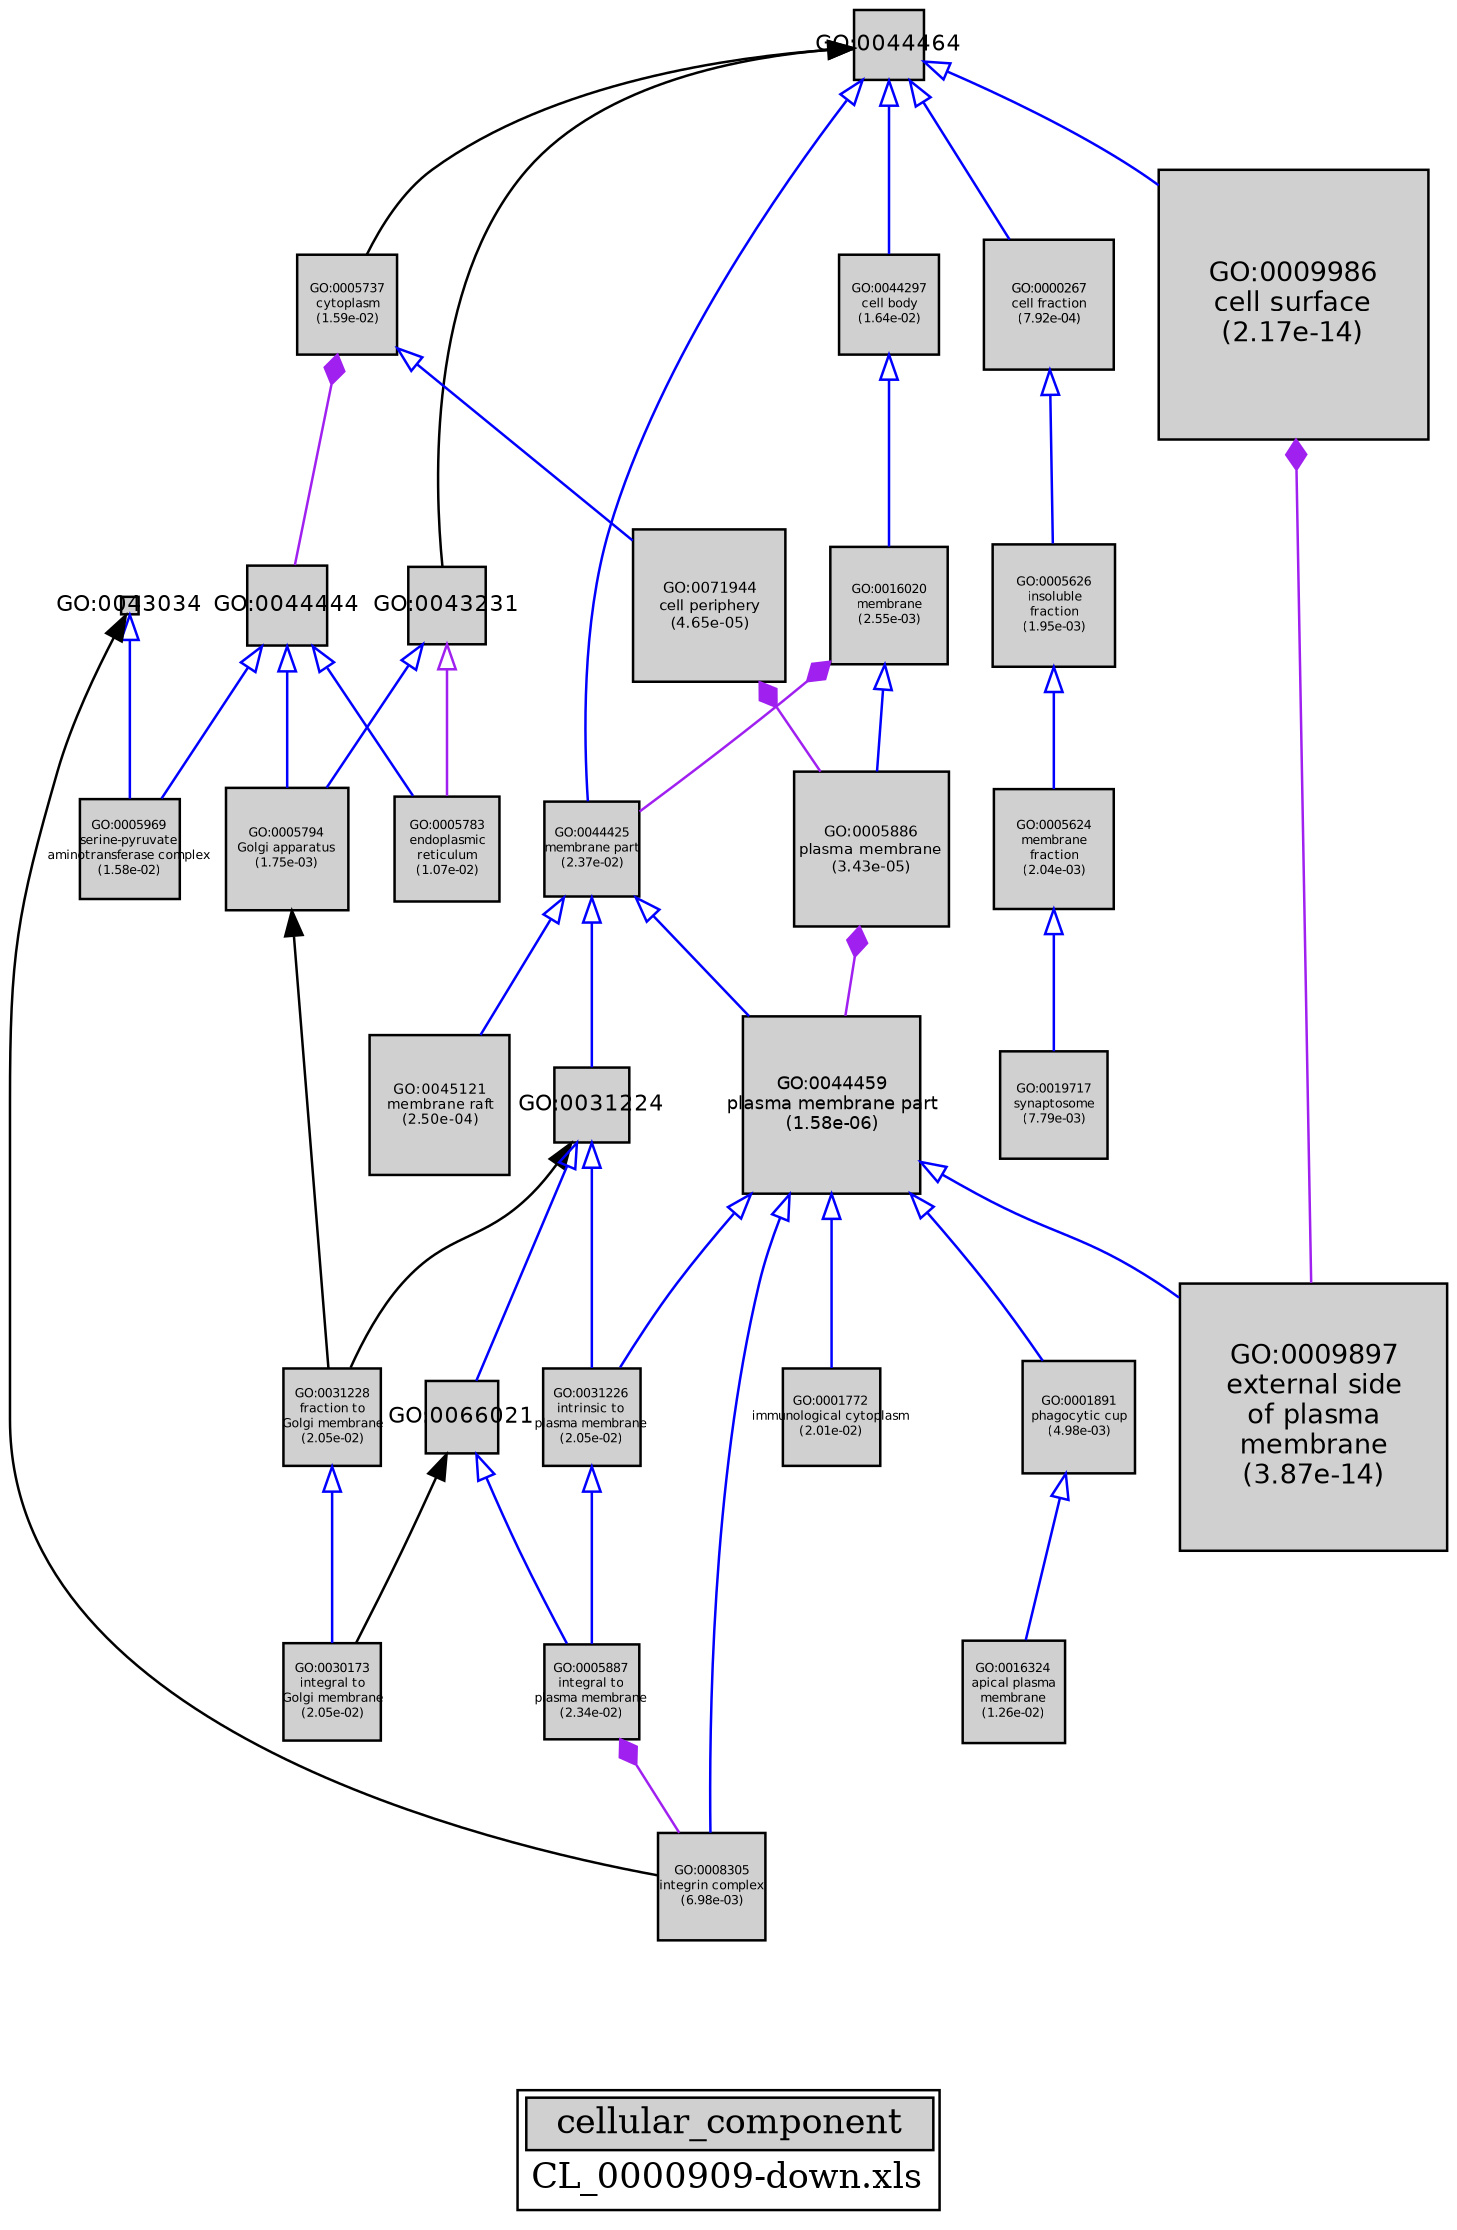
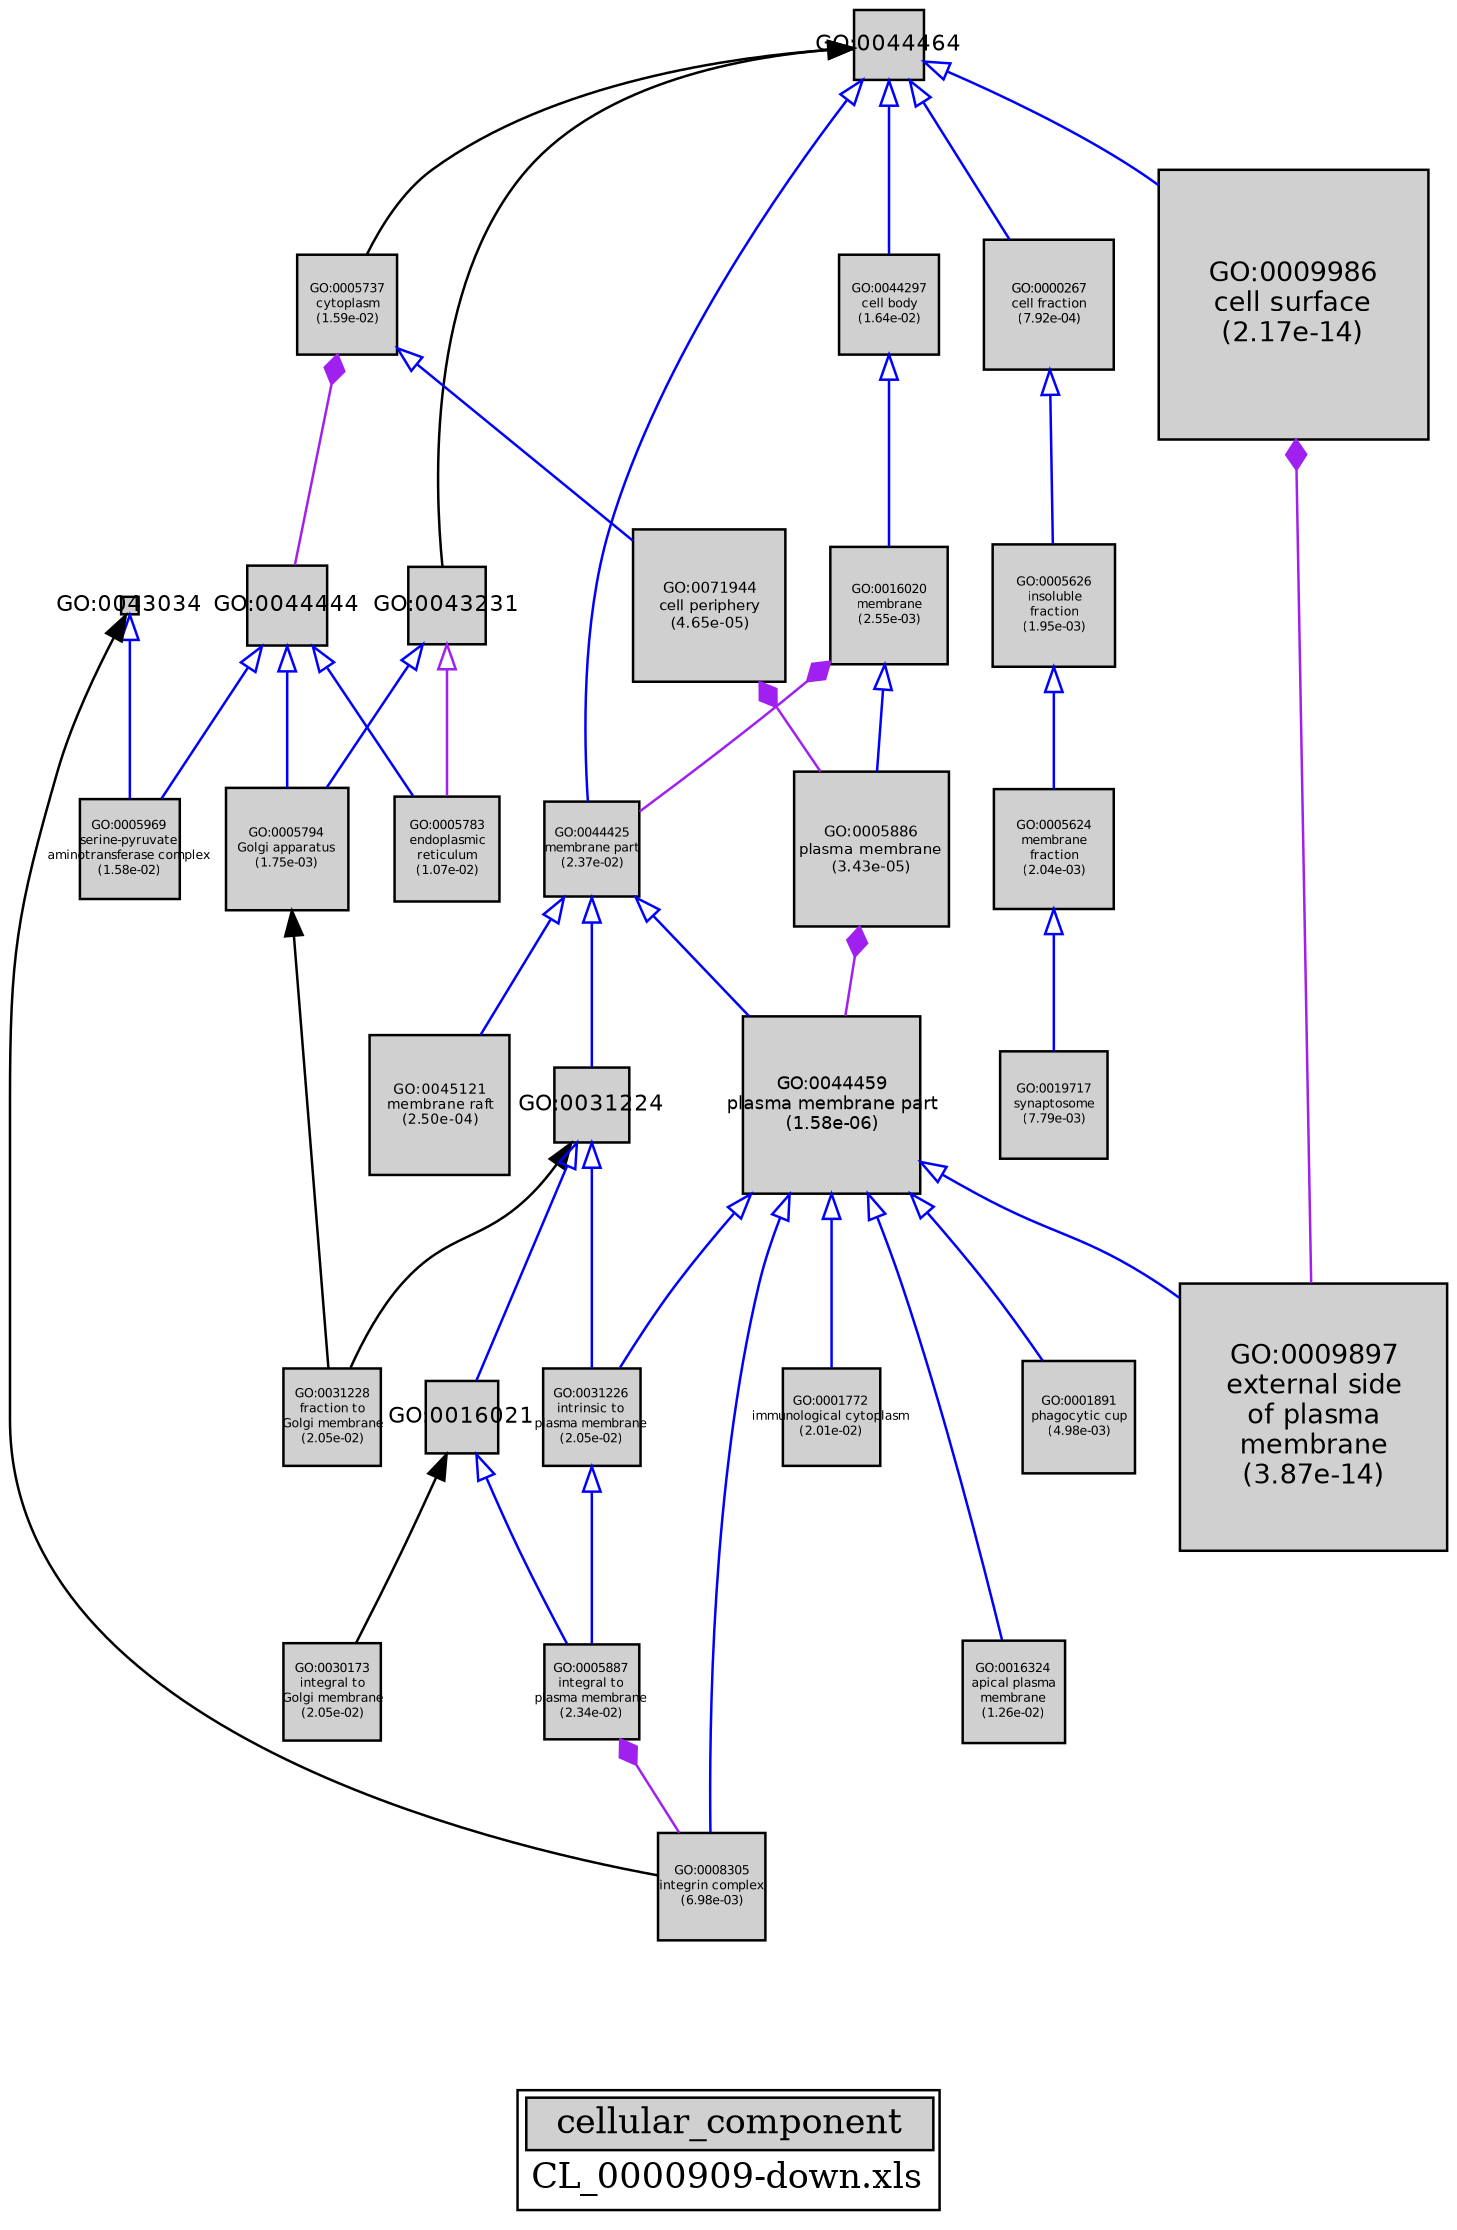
node "GO:0066021": label "GO:0066021" -> "GO:0016021"
edge "GO:0030173" -> "GO:0031228": removed
edge "GO:0016324" -> "GO:0001891": now "GO:0016324" -> "GO:0044459"
